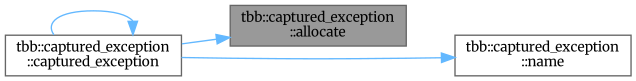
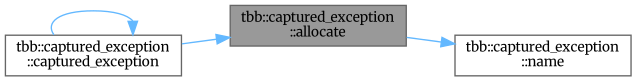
edge "tbb::captured_exception ::captured_exception" -> "tbb::captured_exception ::name": now "tbb::captured_exception ::allocate" -> "tbb::captured_exception ::name"
